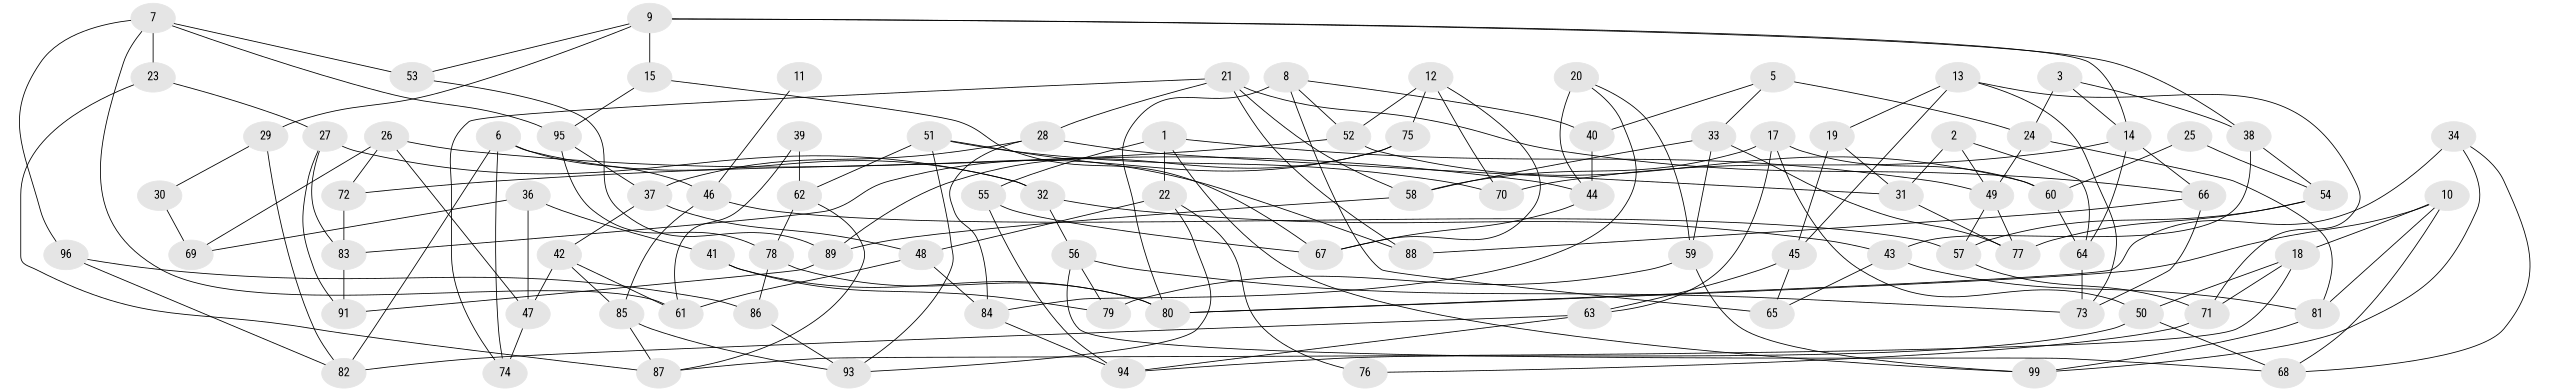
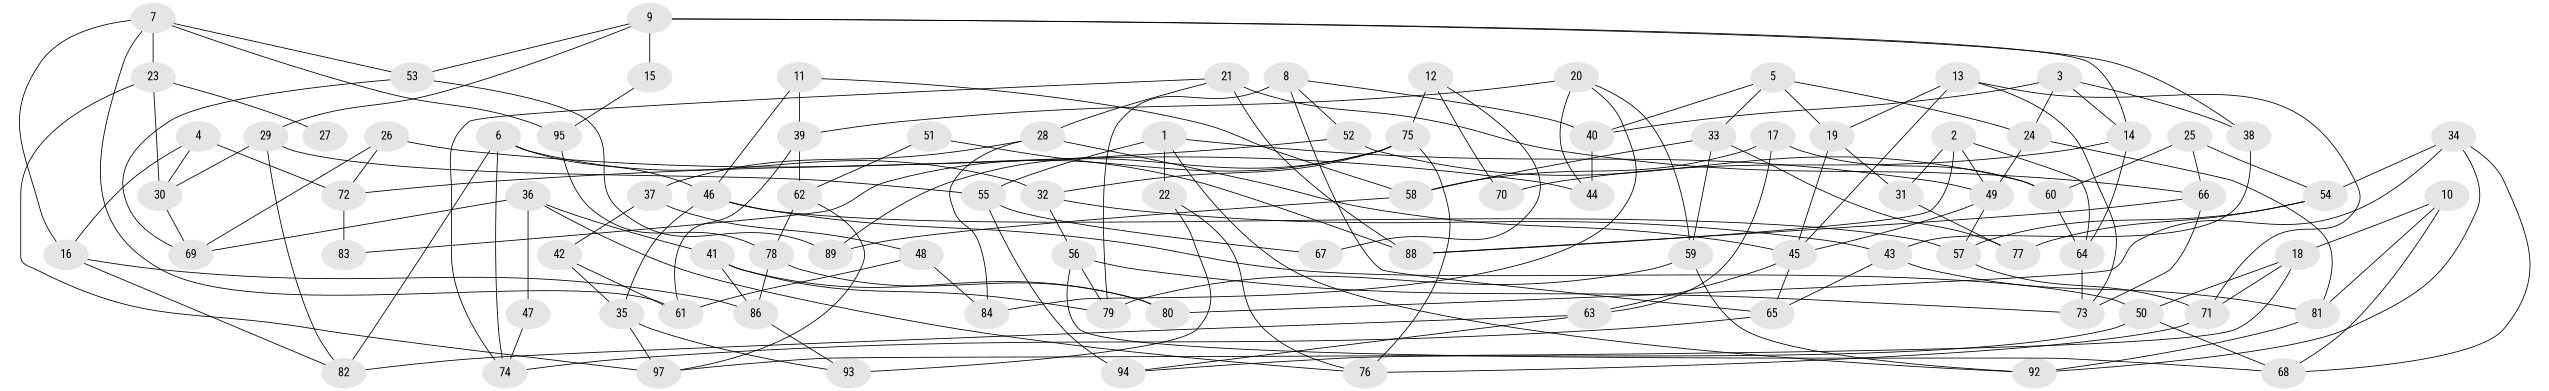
edge "5" -- "19": added
edge "20" -- "39": added
edge "11" -- "39": added
edge "12" -- "52": removed
edge "3" -- "40": added
edge "53" -- "69": added
edge "15" -- "67": removed
node "4": added
edge "21" -- "58": now "11" -- "58"
edge "23" -- "30": added
edge "8" -- "80": now "8" -- "79"
edge "27" -- "32": now "75" -- "32"
edge "51" -- "70": removed
edge "95" -- "37": removed
edge "38" -- "54": now "34" -- "54"
edge "29" -- "55": added
edge "14" -- "66": now "25" -- "66"
edge "28" -- "31": now "28" -- "45"
edge "27" -- "83": removed
edge "26" -- "47": removed
edge "49" -- "77": now "49" -- "45"
edge "44" -- "67": removed
edge "22" -- "48": removed
edge "2" -- "88": added
node "96": label "96" -> "16"
edge "75" -- "76": added
edge "10" -- "80": removed
edge "51" -- "93": removed
edge "42" -- "47": removed
edge "41" -- "86": added
edge "17" -- "50": now "46" -- "50"
node "91": removed
node "85": label "85" -> "35"
edge "36" -- "76": added
edge "65" -- "74": added
edge "84" -- "94": removed
node "87": label "87" -> "97"
node "99": label "99" -> "92"
